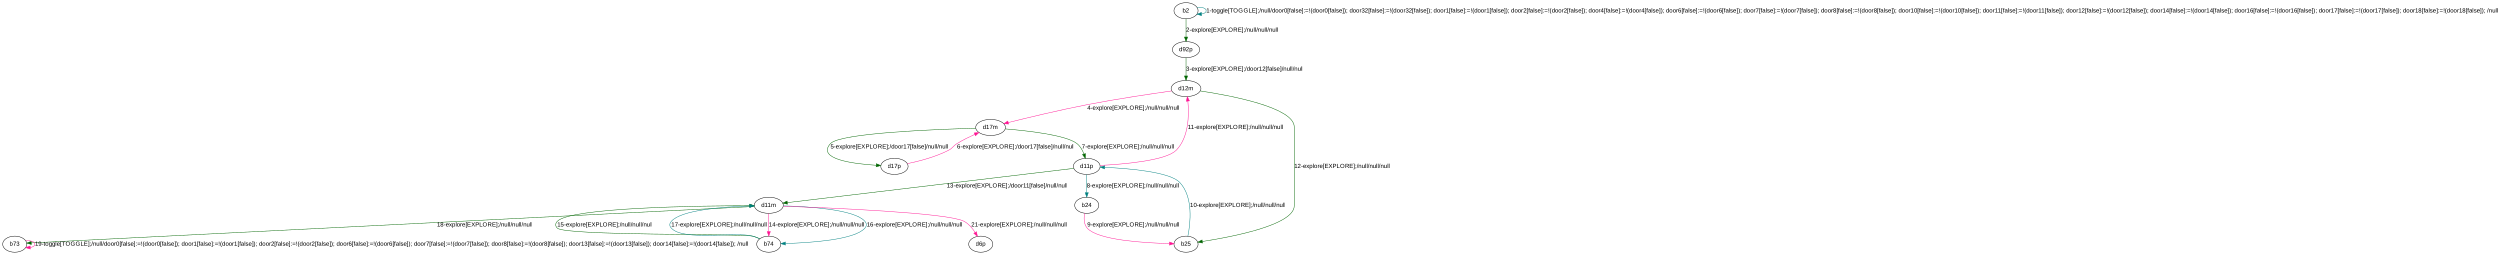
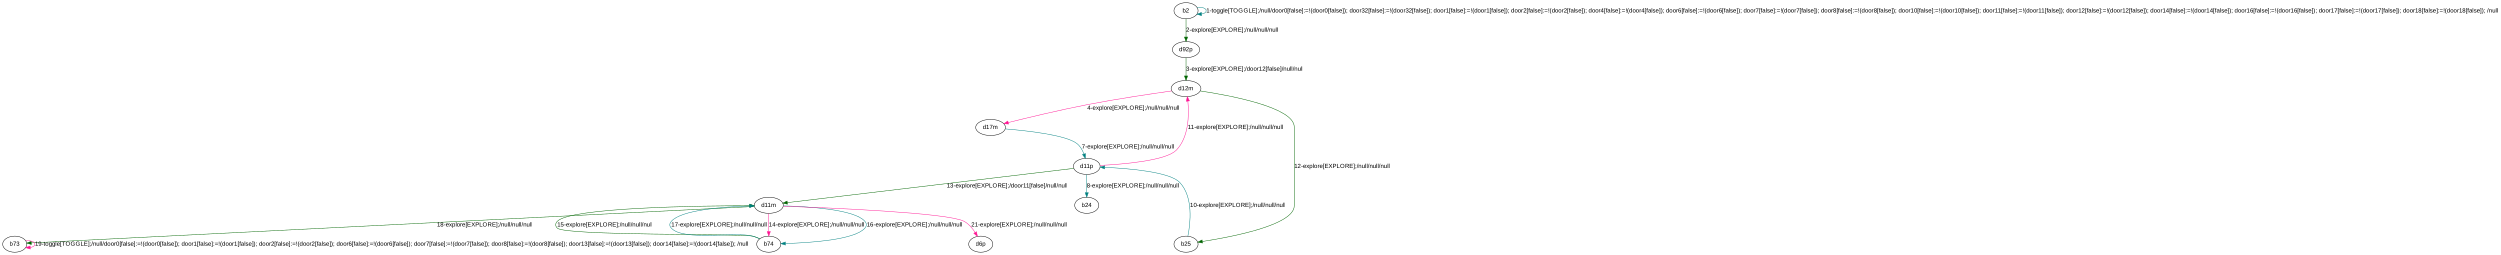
edge "d17m" -> "d11p": color darkgreen -> teal
node "d17p": removed
edge "b24" -> "b25": removed, label "9-explore[EXPLORE];/null/null/null"
